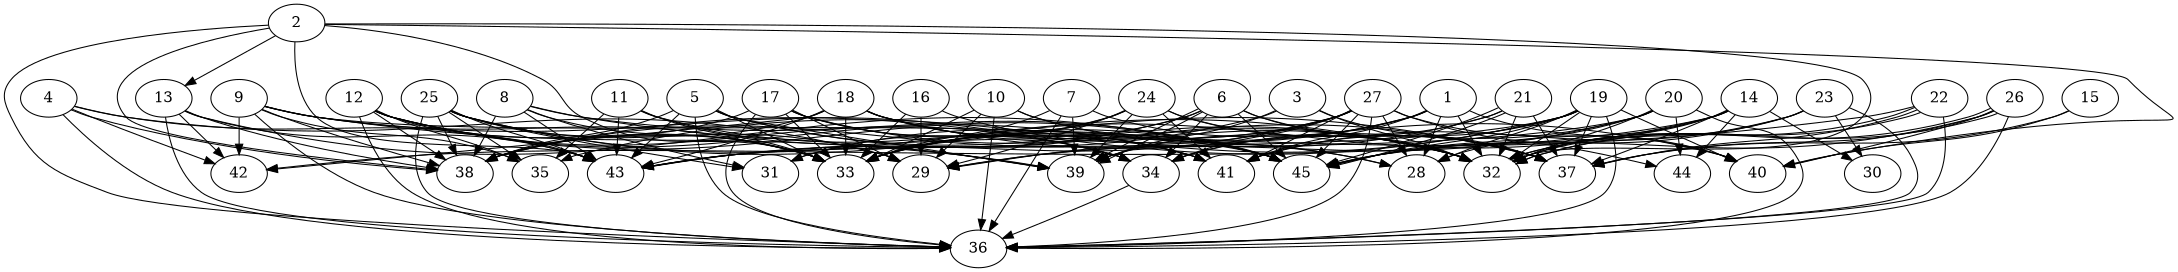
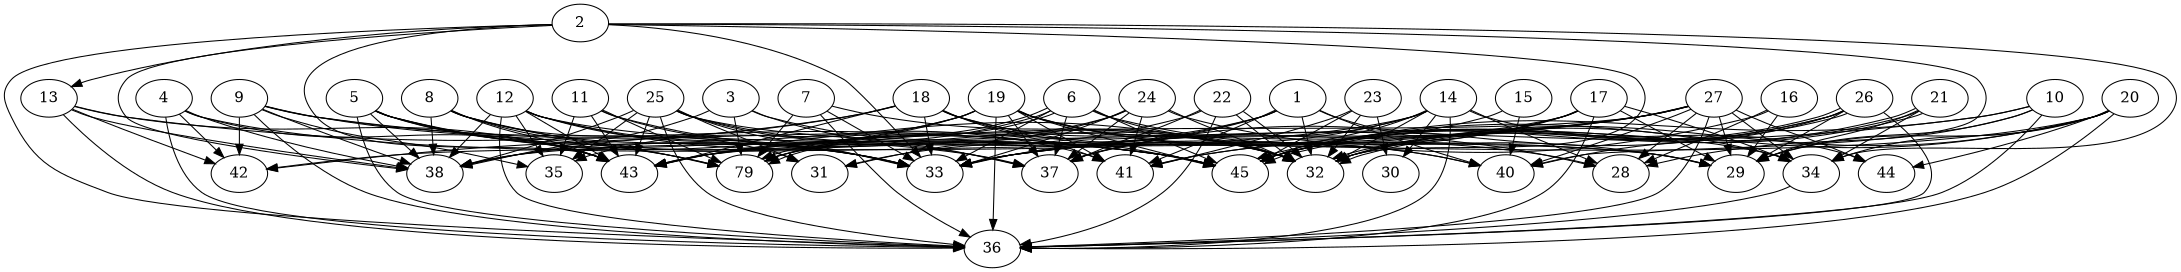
edge "9" -> "34": now "2" -> "34"
edge "21" -> "37": removed
edge "26" -> "29": added
node "39": label "39" -> "79"
edge "23" -> "36": now "14" -> "36"
